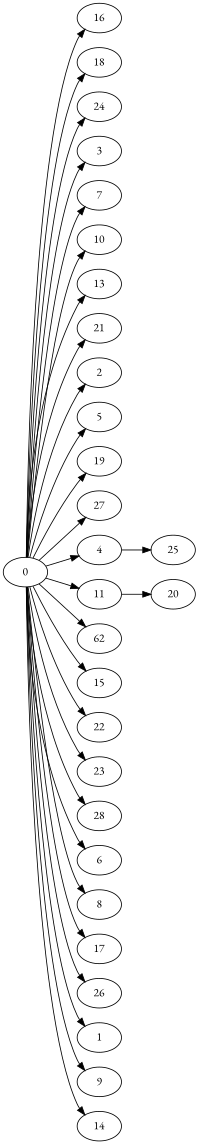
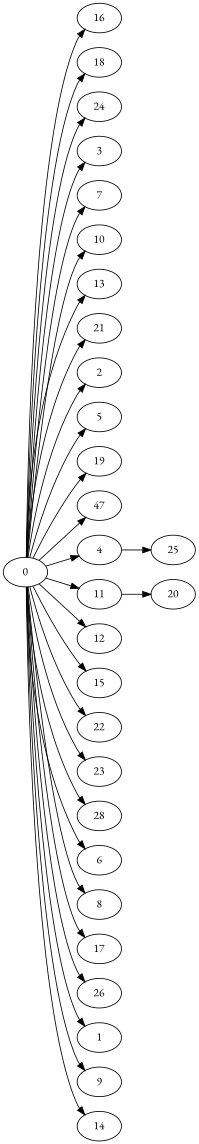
node "27": label "27" -> "47"
node "62": label "62" -> "12"
